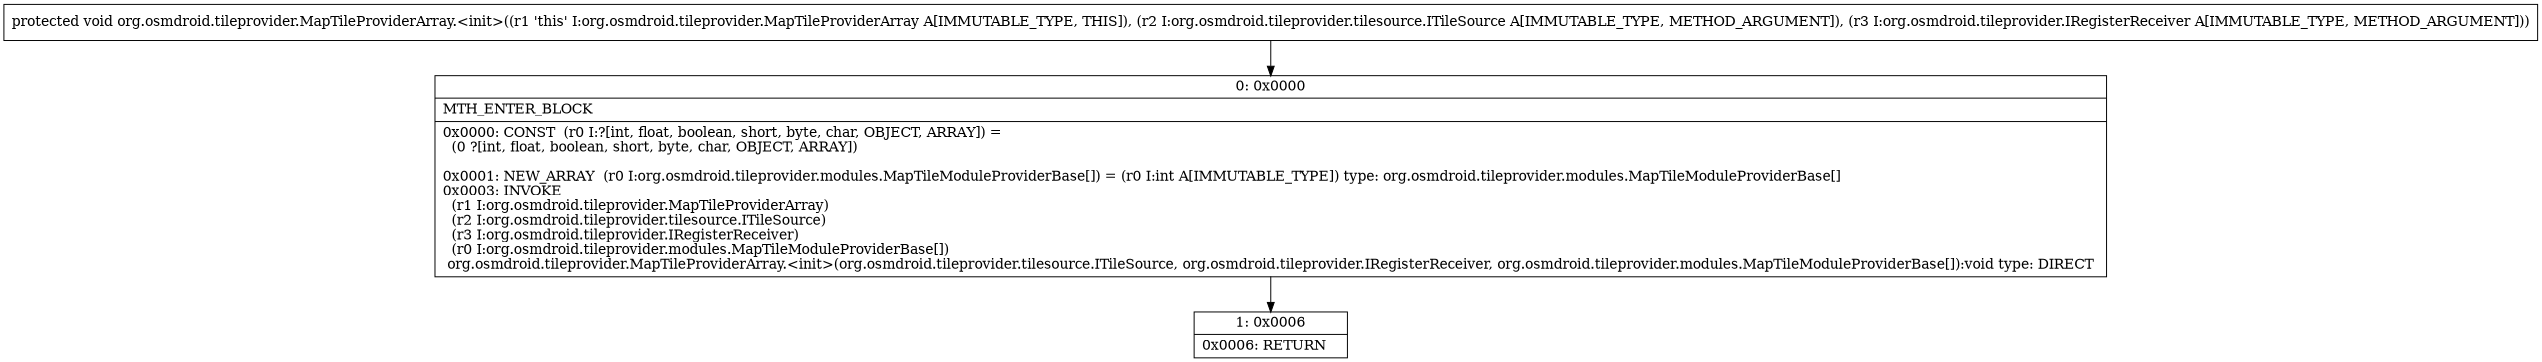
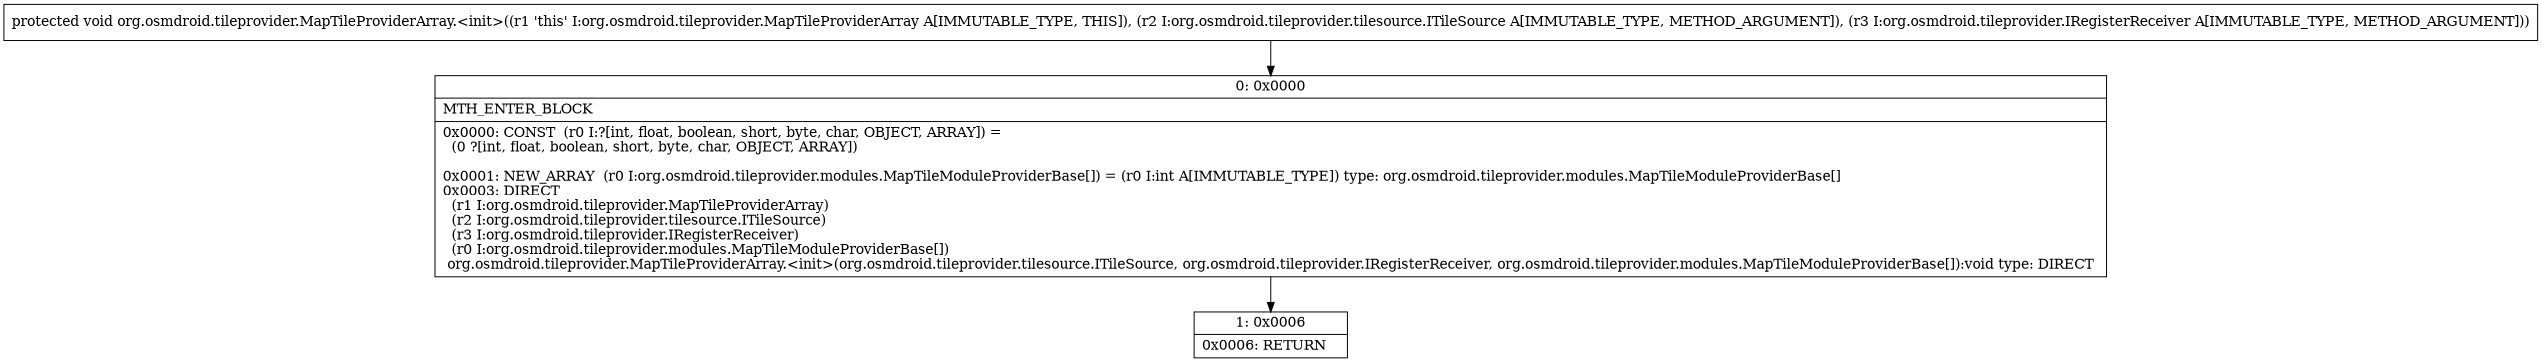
node "0: 0x0000": text "0x0003: INVOKE" -> "0x0003: DIRECT"
